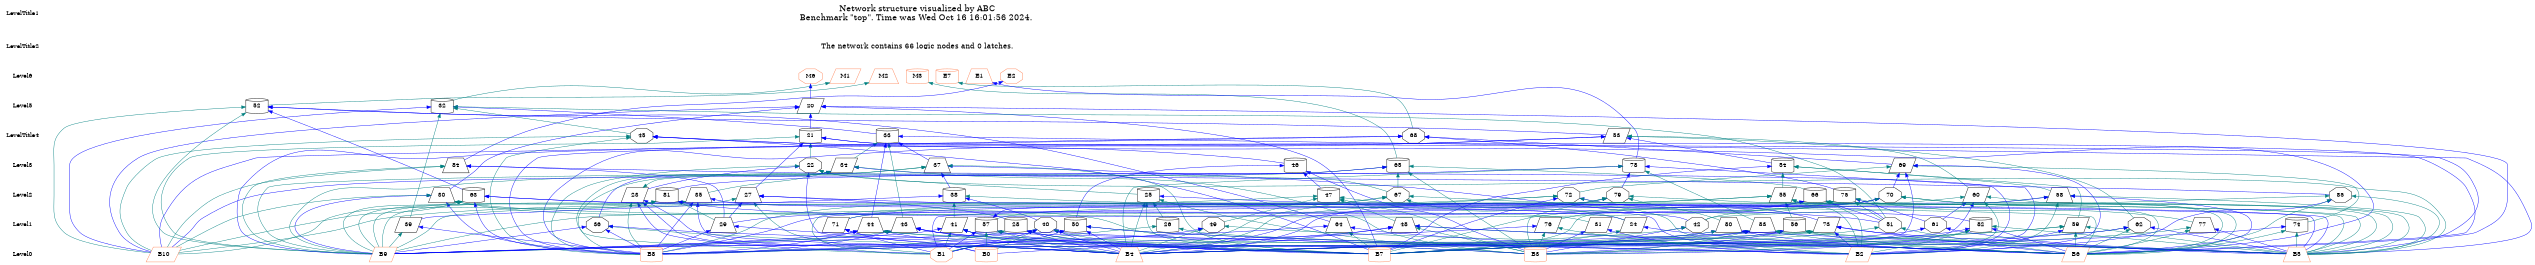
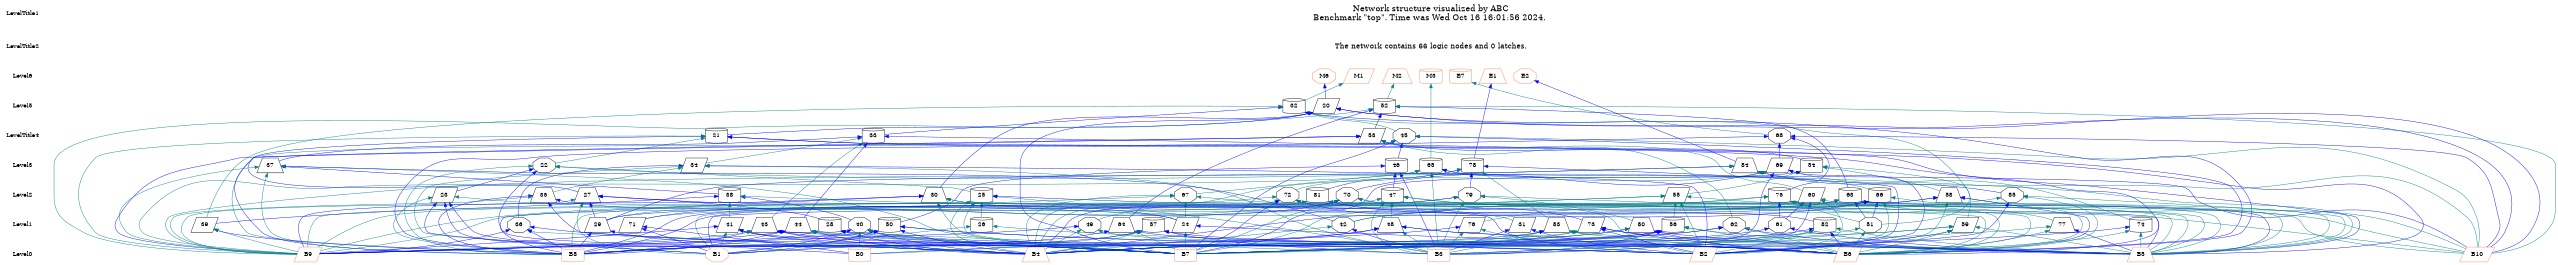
edge "67" -> "23": now "24" -> "23"
edge "51" -> "57": now "B6" -> "57"
